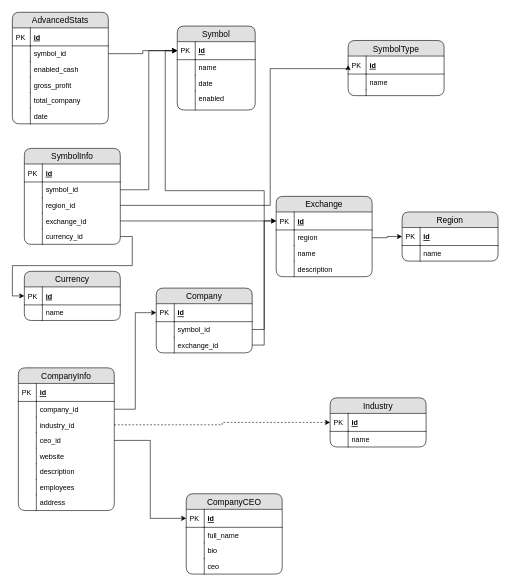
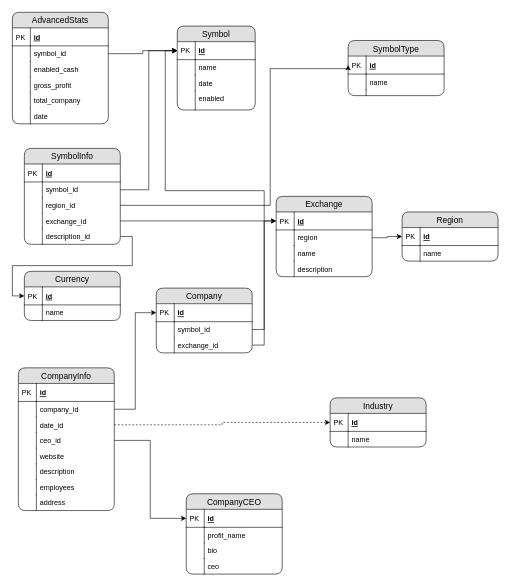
node "currency_id": label "currency_id" -> "description_id"
node "industry_id": label "industry_id" -> "date_id"
node "full_name": label "full_name" -> "profit_name"
